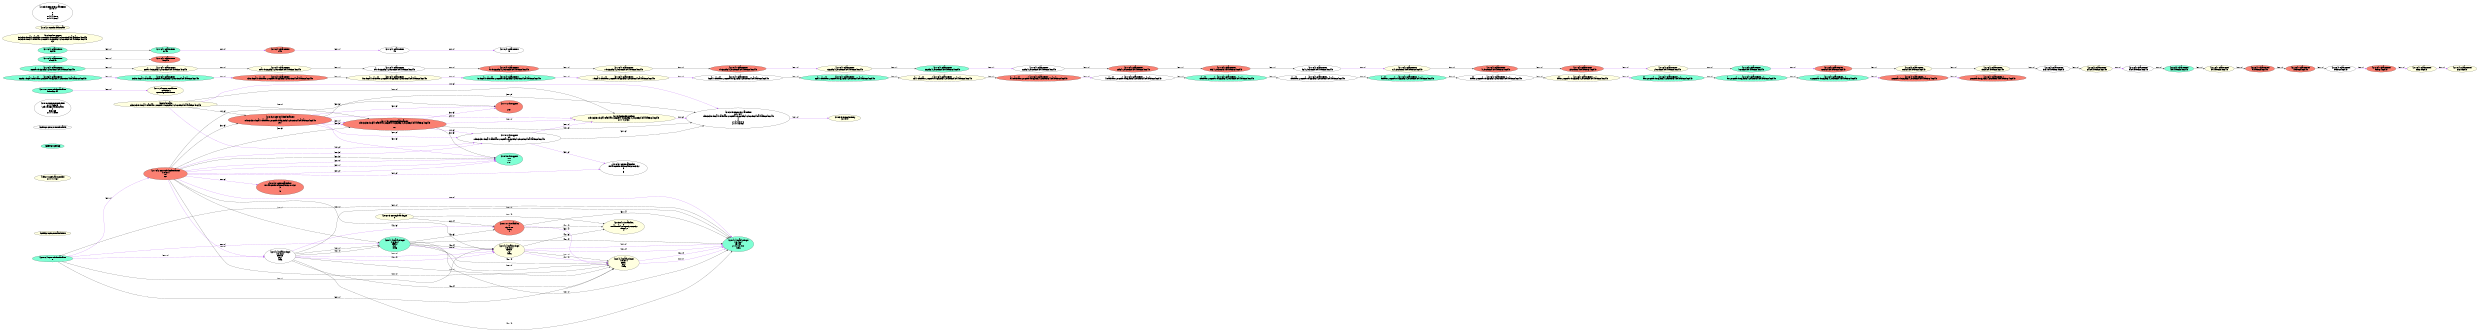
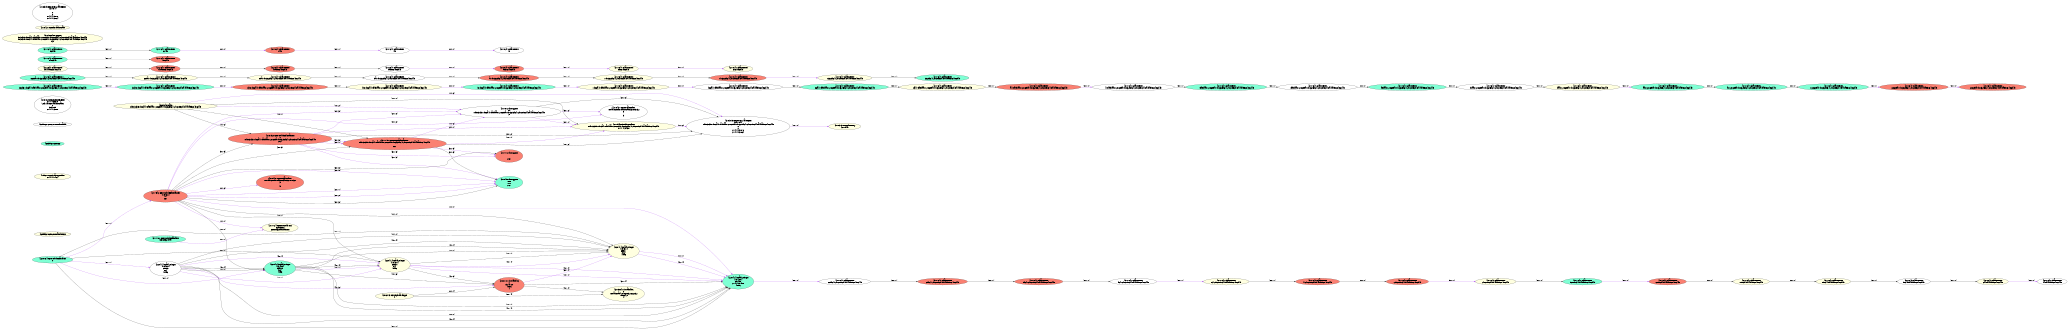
edge "4217647.CharNextA c325f6412bc0e5cd48a4ba95c84e6d49" -> "4217647.CharNextA 325f6412bc0e5cd48a4ba95c84e6d49": now "4220414.LoadStringA 4194304 65488 2147413400 4096" -> "4217647.CharNextA 325f6412bc0e5cd48a4ba95c84e6d49"
node "4217647.CharNextA 48a4ba95c84e6d49": removed
node "4217701.GetModuleHandleA kernel32.dll": label "4217701.GetModuleHandleA kernel32.dll" -> "4217701.GetModuleHandleA kernel32.baa"
edge "4217542.GetModuleFileNameA 4194304 .ZM 261" -> "4220414.LoadStringA 4194304 65503 tx@ 4096": now "4217542.GetModuleFileNameA 4194304 .ZM 261" -> "4217724.GetProcAddress 6295592 GetLongPathNameA"
edge "4220414.LoadStringA 4194304 65500 x@ 4096" -> "4200304.VirtualAlloc 0 retval_LoadStringA_32822_32 1052672 4": now "4220414.LoadStringA 4194304 65500 x@ 4096" -> "4200110.VirtualAlloc 0 1310720 4096 4"
